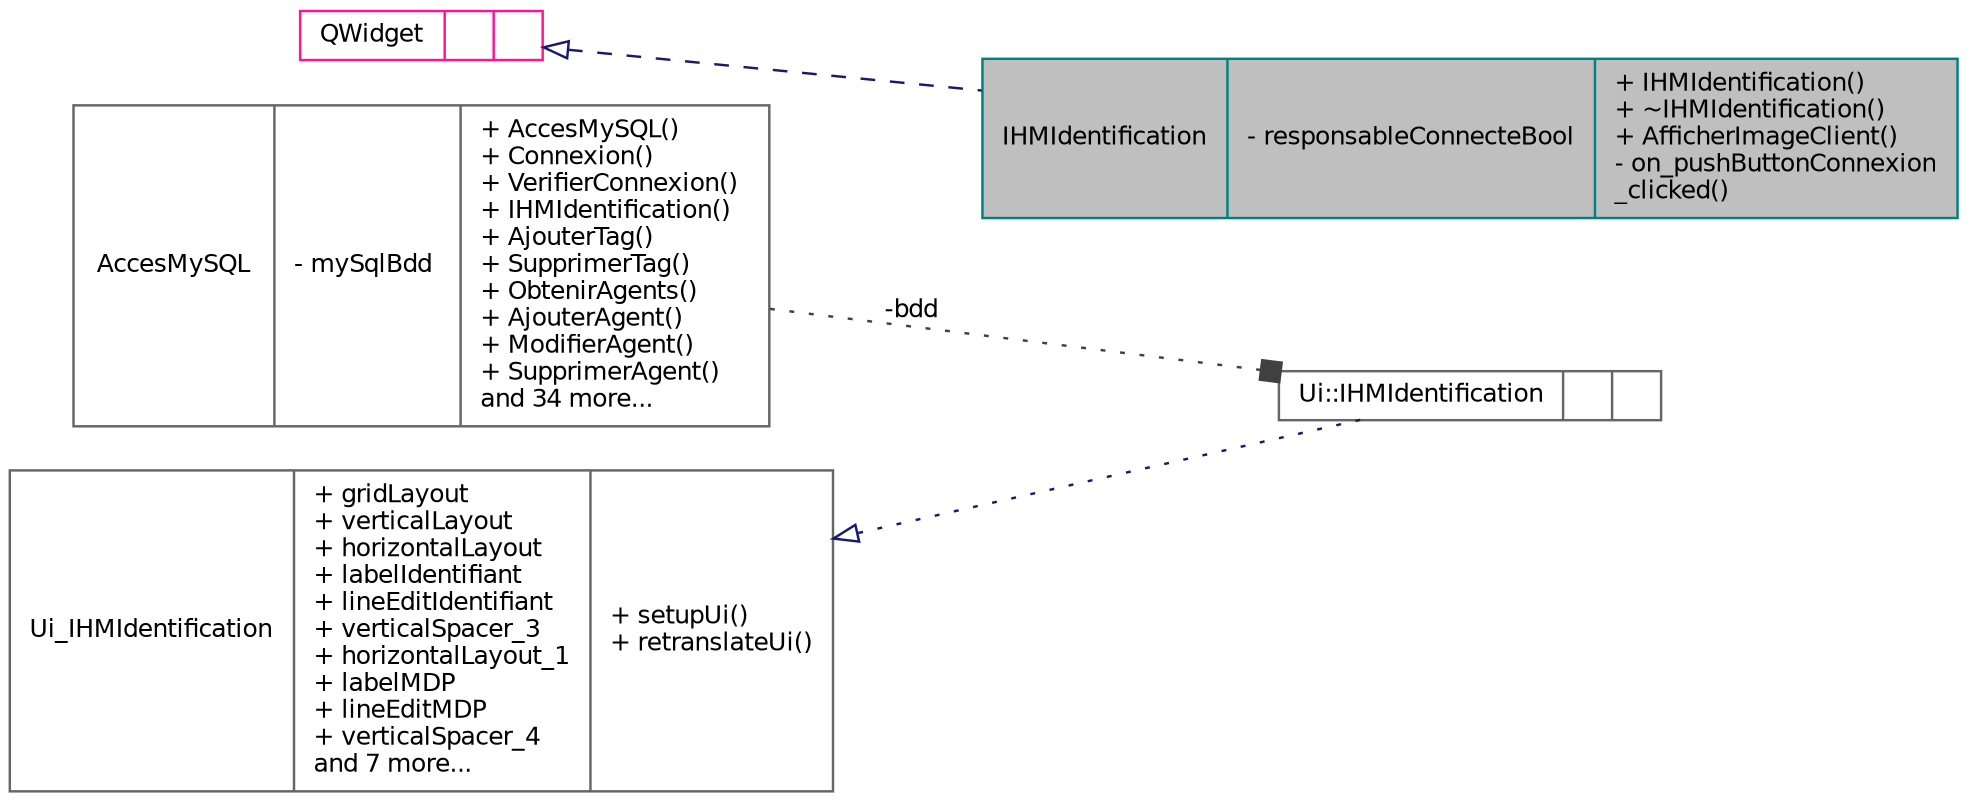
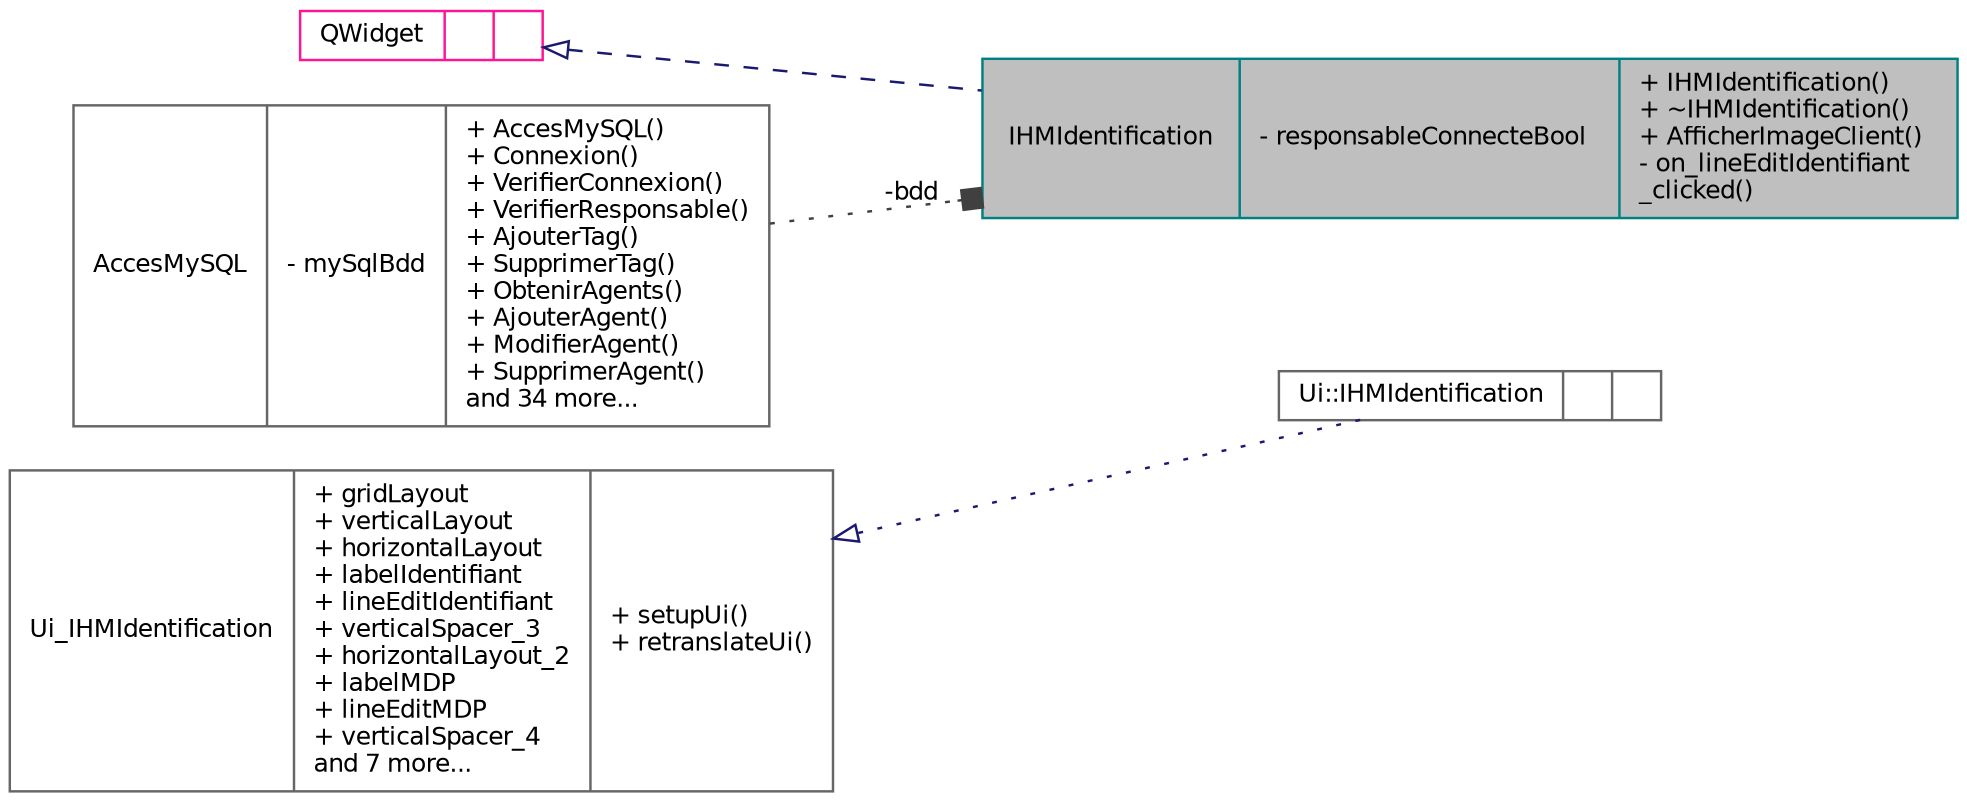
node "IHMIdentification": text "- on_pushButtonConnexion" -> "- on_lineEditIdentifiant"
node "AccesMySQL": text "+ IHMIdentification()" -> "+ VerifierResponsable()"
edge "AccesMySQL" -> "Ui::IHMIdentification": now "AccesMySQL" -> "IHMIdentification"
node "Ui_IHMIdentification": text "+ horizontalLayout_1" -> "+ horizontalLayout_2"
